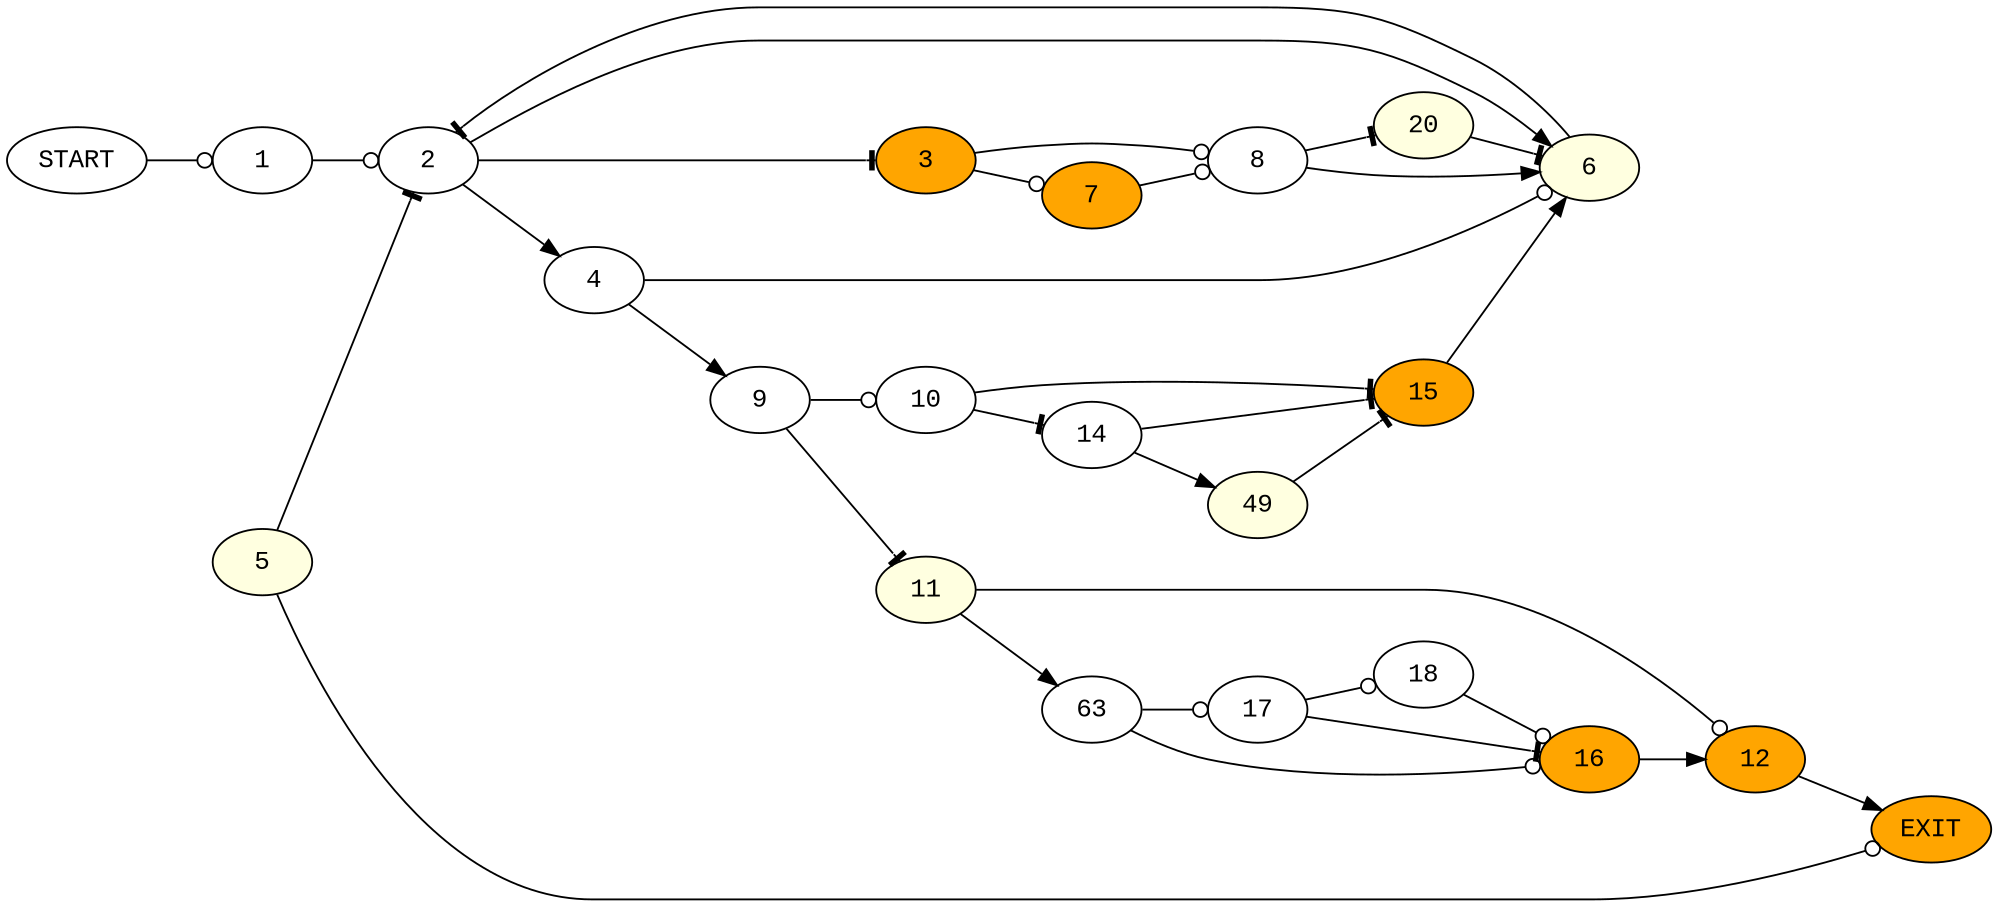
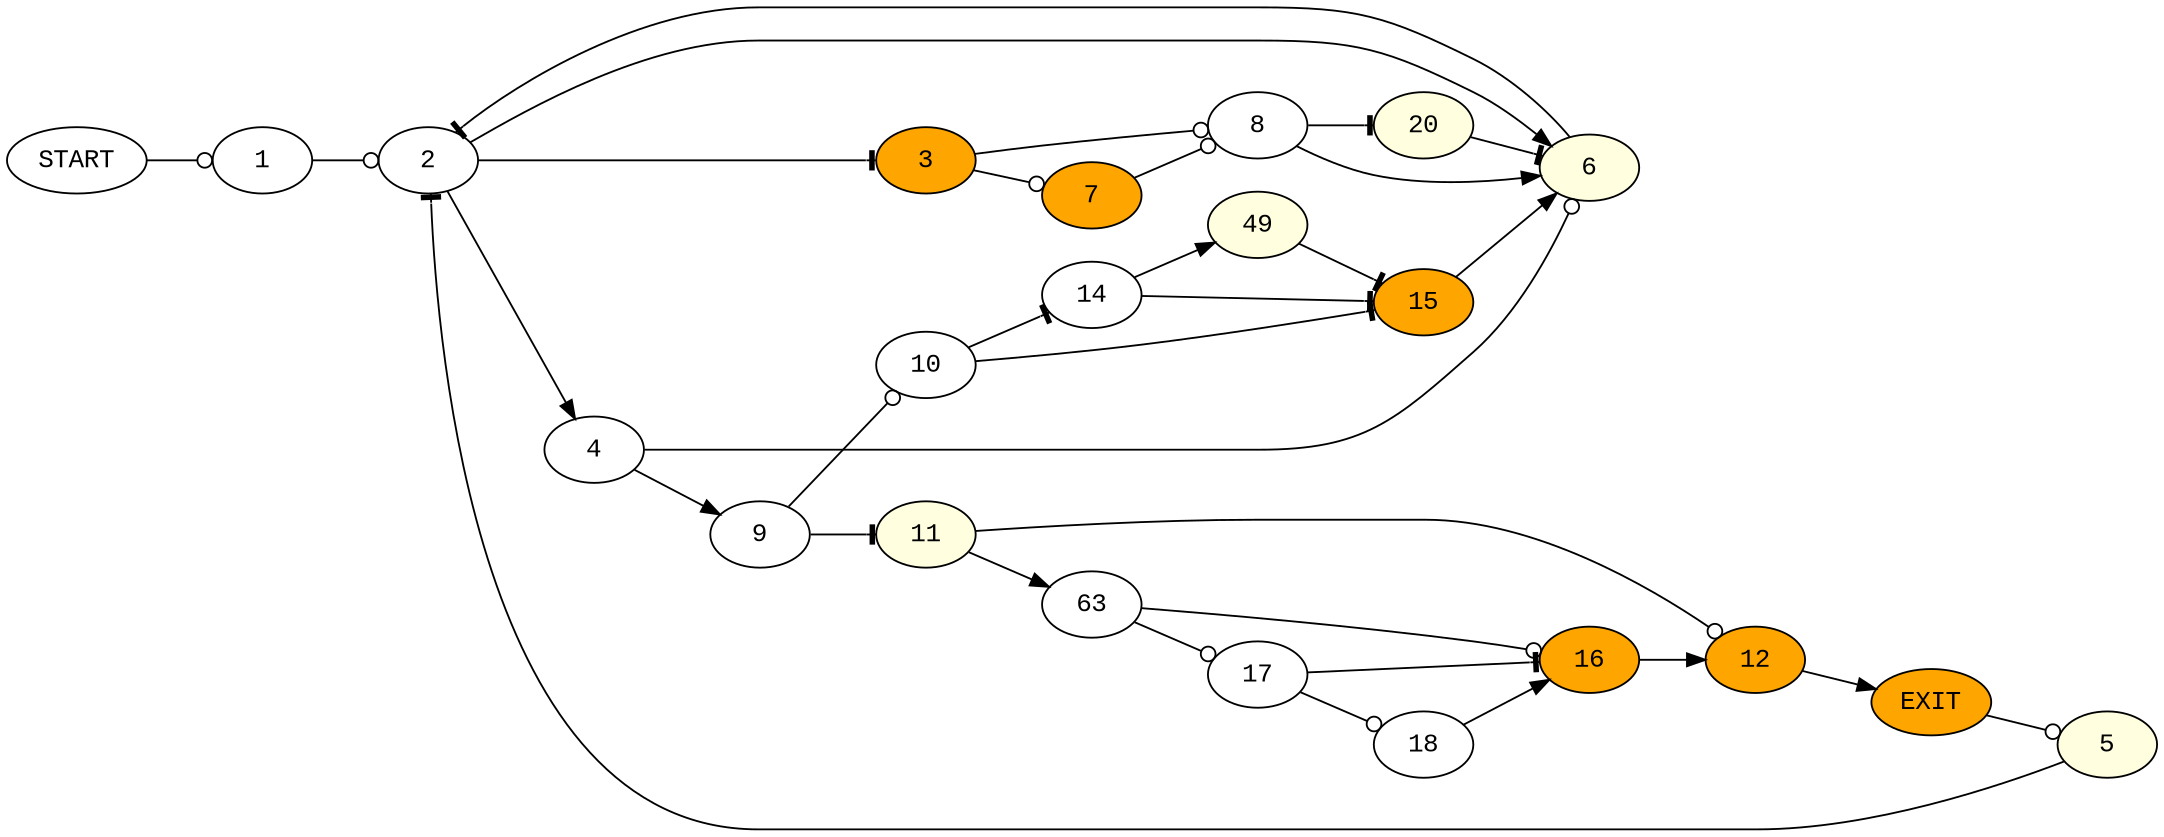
edge "18" -> "16": arrowhead odot -> normal
edge "5" -> "EXIT": reversed
